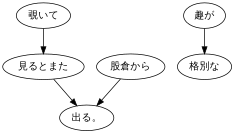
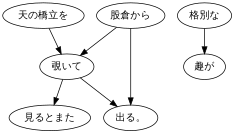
node "天の橋立を": added
edge "趣が" -> "格別な": reversed
edge "股倉から" -> "覗いて": added
edge "見るとまた" -> "出る。": now "覗いて" -> "出る。"
